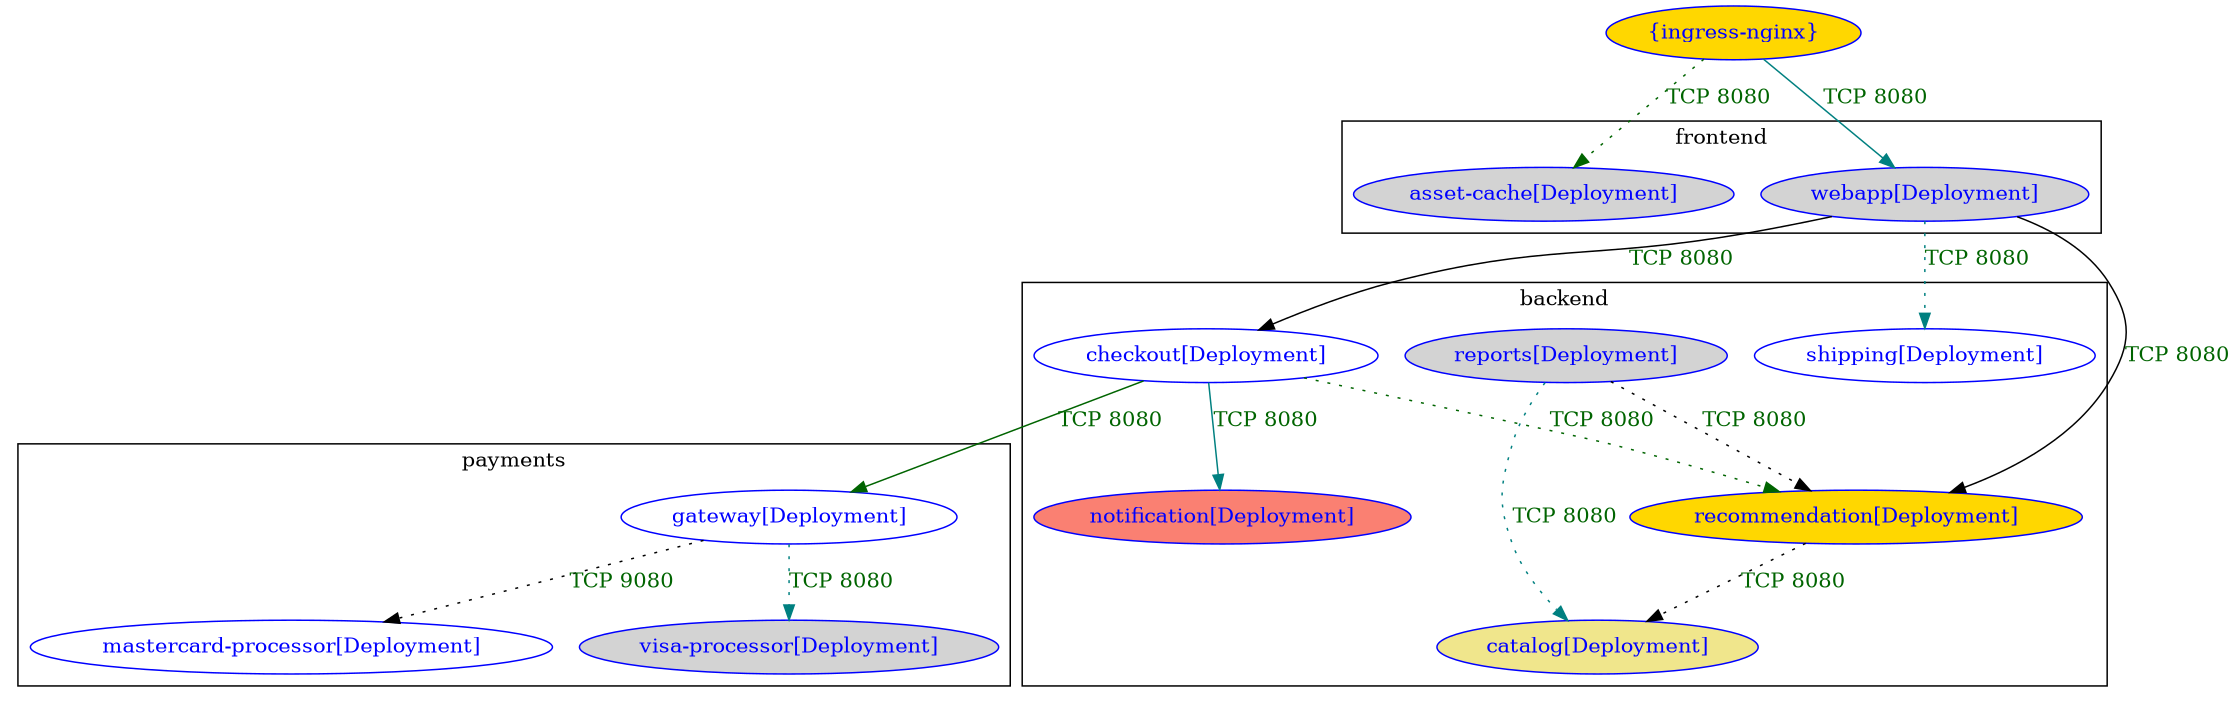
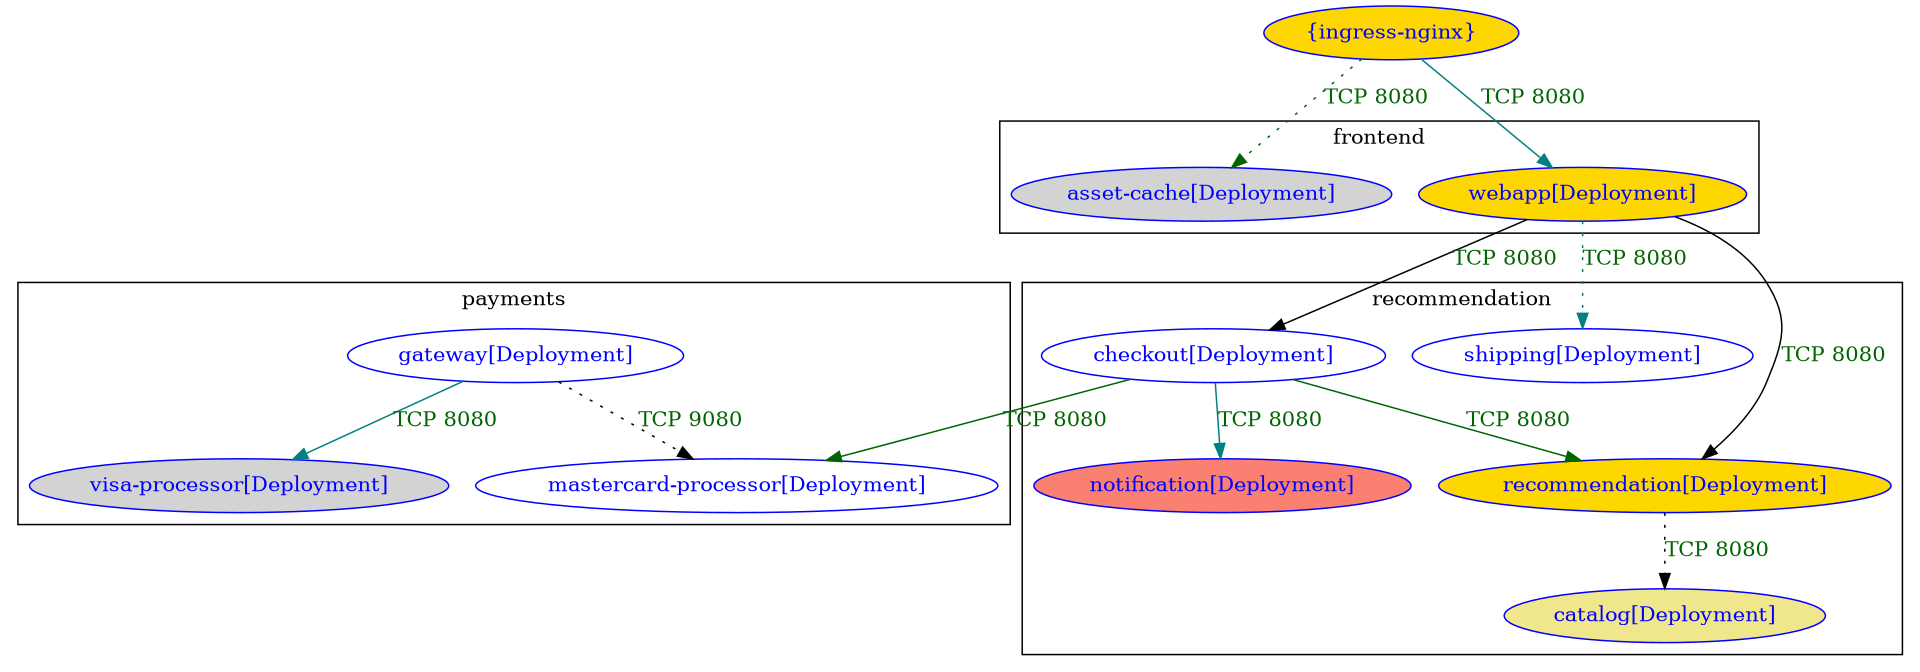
node "webapp[Deployment]": fillcolor lightgrey -> gold
cluster "backend": label "backend" -> "recommendation"
node "reports[Deployment]": removed
edge "checkout[Deployment]" -> "recommendation[Deployment]": style dotted -> solid
edge "checkout[Deployment]" -> "gateway[Deployment]": now "checkout[Deployment]" -> "mastercard-processor[Deployment]"
edge "gateway[Deployment]" -> "visa-processor[Deployment]": style dotted -> solid
